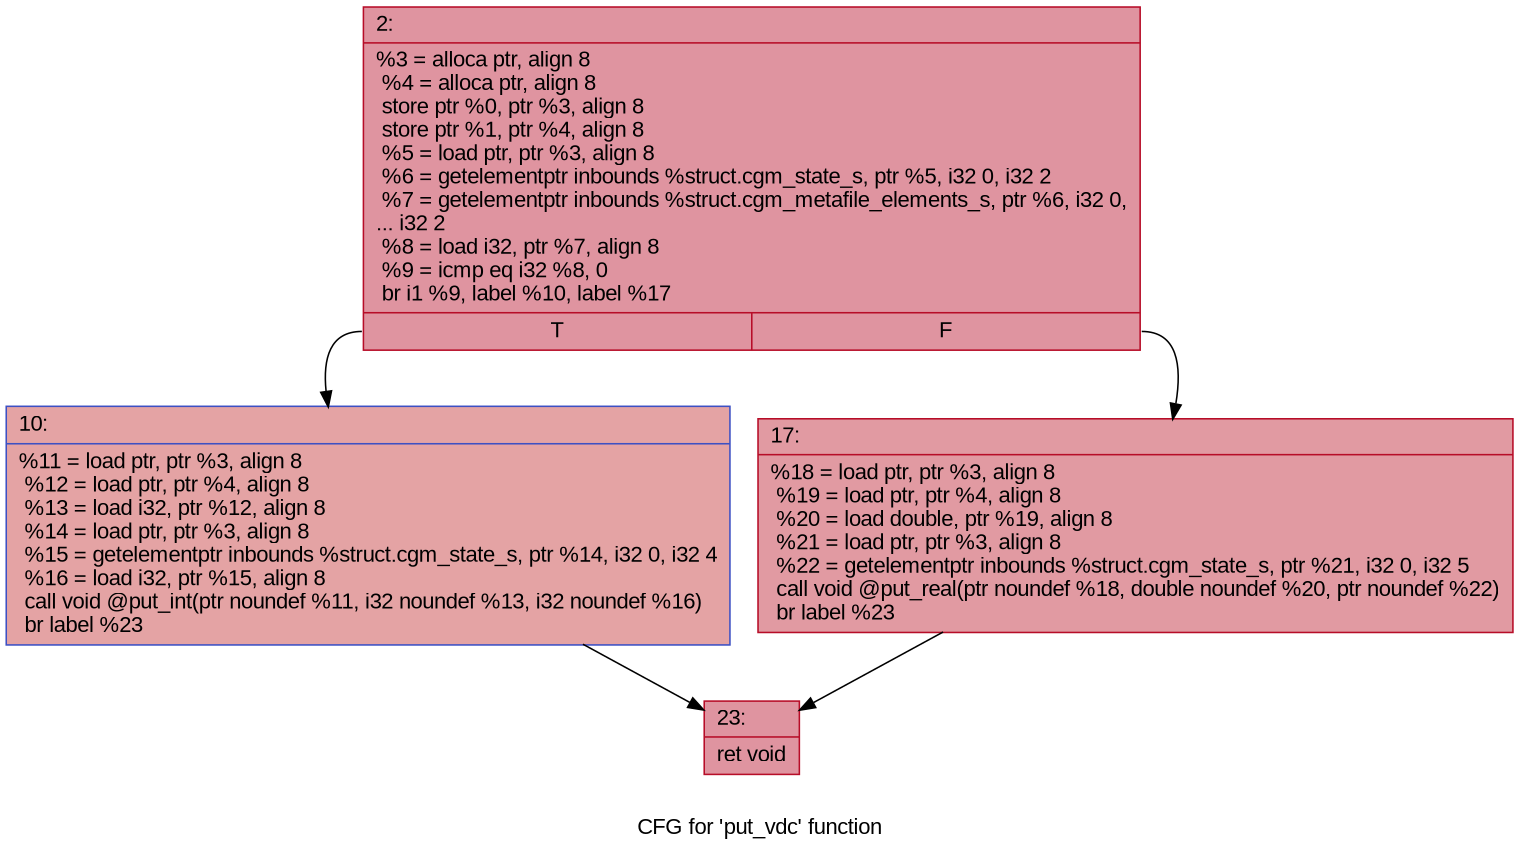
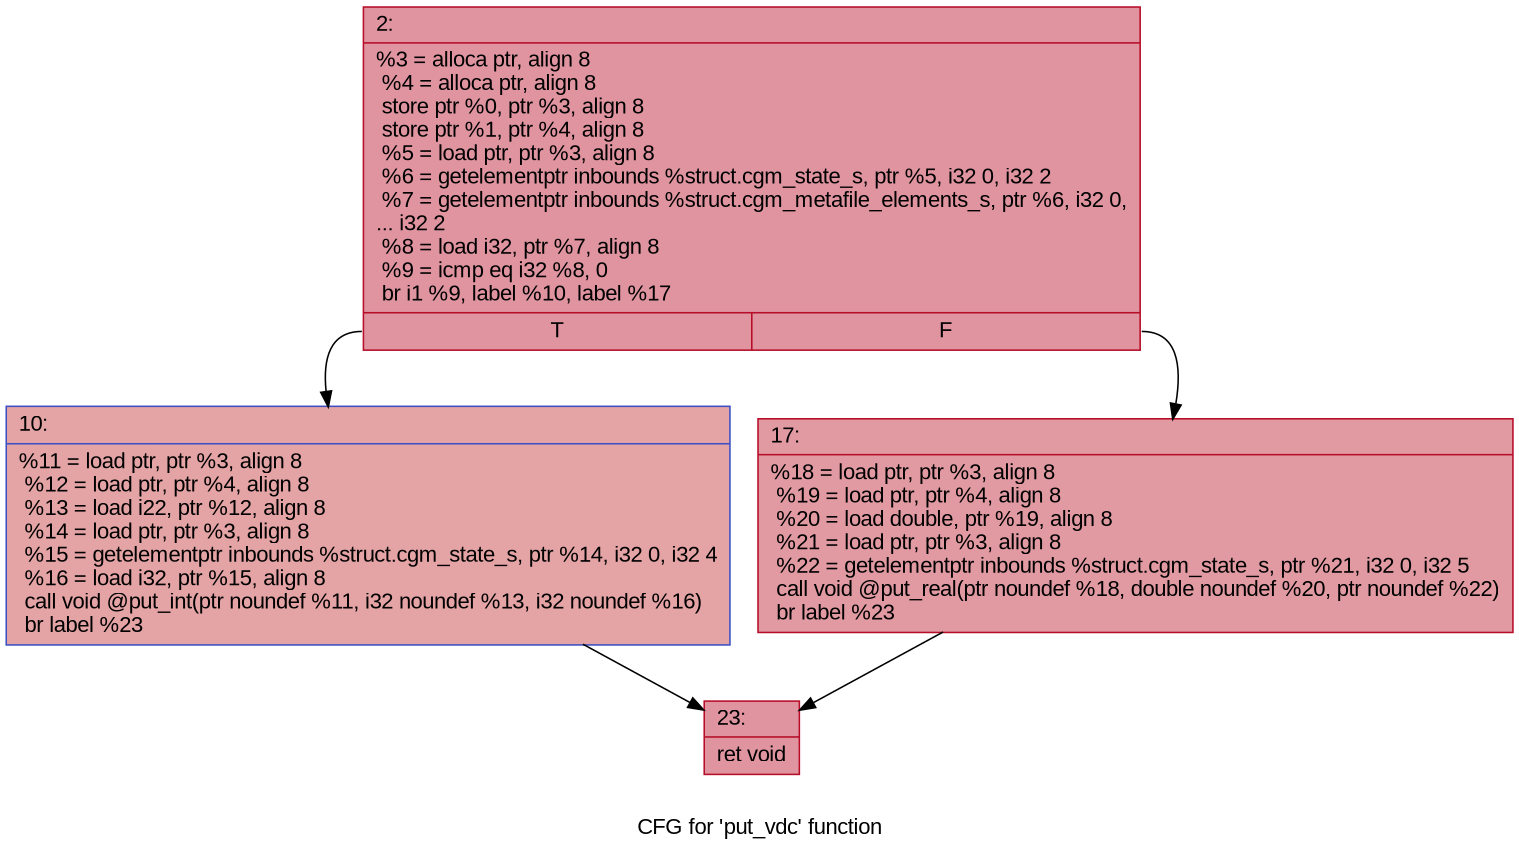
node "10:": text "%13 = load i32, ptr %12, align 8" -> "%13 = load i22, ptr %12, align 8"
